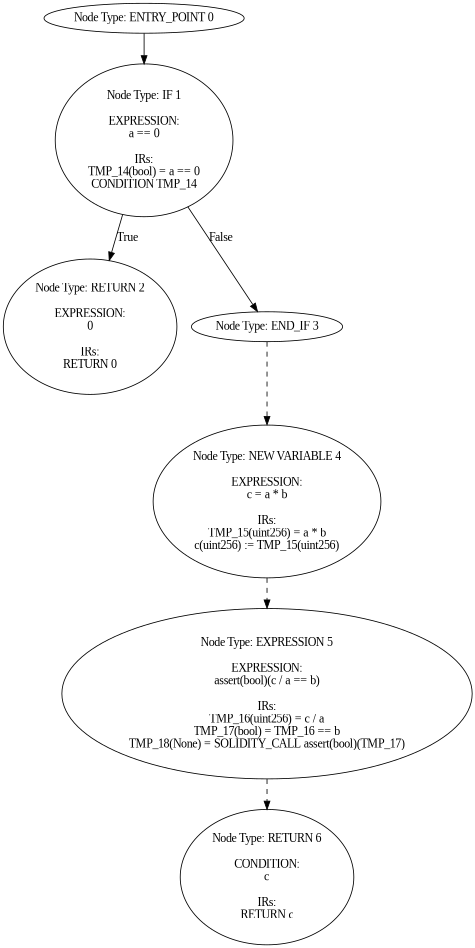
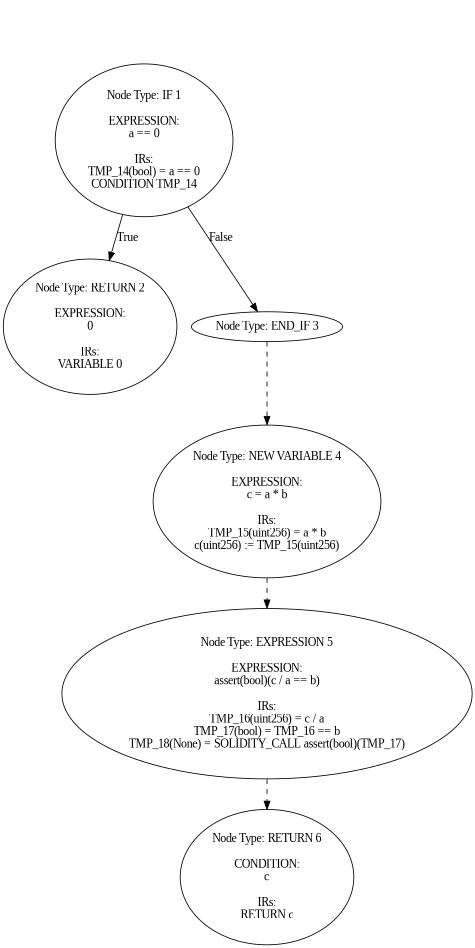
node "Node Type: ENTRY_POINT 0": removed
node "Node Type: RETURN 2 EXPRESSION: 0 IRs: RETURN 0": label "Node Type: RETURN 2 EXPRESSION: 0 IRs: RETURN 0" -> "Node Type: RETURN 2 EXPRESSION: 0 IRs: VARIABLE 0"
